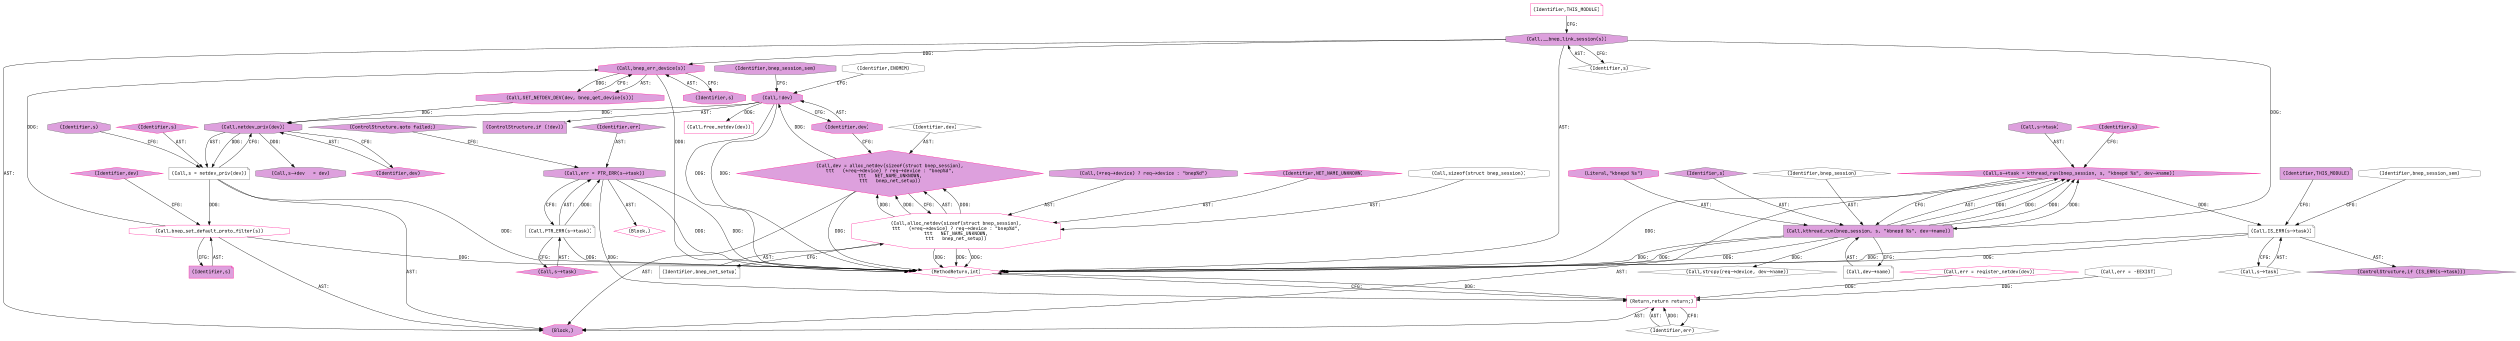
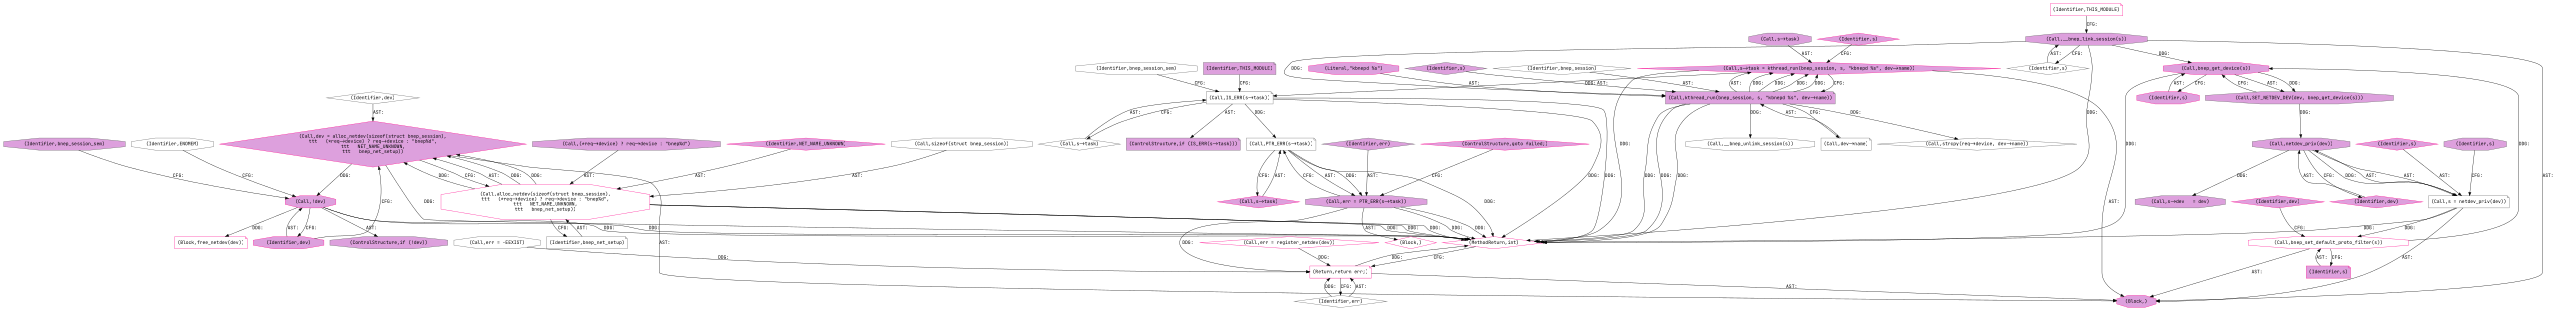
node "(Call,bnep_err_device(s))": label "(Call,bnep_err_device(s))" -> "(Call,bnep_get_device(s))"
node "(Call,SET_NETDEV_DEV(dev, bnep_get_device(s)))": color deeppink -> gray40
edge "(Call,!dev)" -> "(Call,netdev_priv(dev))": removed, label "DDG:"
edge "(Call,IS_ERR(s->task))" -> "(Call,PTR_ERR(s->task))": added, label "DDG:"
node "(ControlStructure,goto failed;)": color gray40 -> deeppink
node "(ControlStructure,if (!dev))": shape note -> octagon
node "(Call,free_netdev(dev))": label "(Call,free_netdev(dev))" -> "(Block,free_netdev(dev))"
edge "(Call,__bnep_link_session(s))" -> "(MethodReturn,int)": label "AST: " -> "DDG: "
edge "(Call,s = netdev_priv(dev))" -> "(Call,netdev_priv(dev))": label "CFG: " -> "AST: "
node "(Call,__bnep_unlink_session(s))": added
edge "(Call,bnep_set_default_proto_filter(s))" -> "(MethodReturn,int)": removed, label "DDG:"
node "(ControlStructure,if (IS_ERR(s->task)))": shape diamond -> note
node "(Return,return return;)": label "(Return,return return;)" -> "(Return,return err;)"
